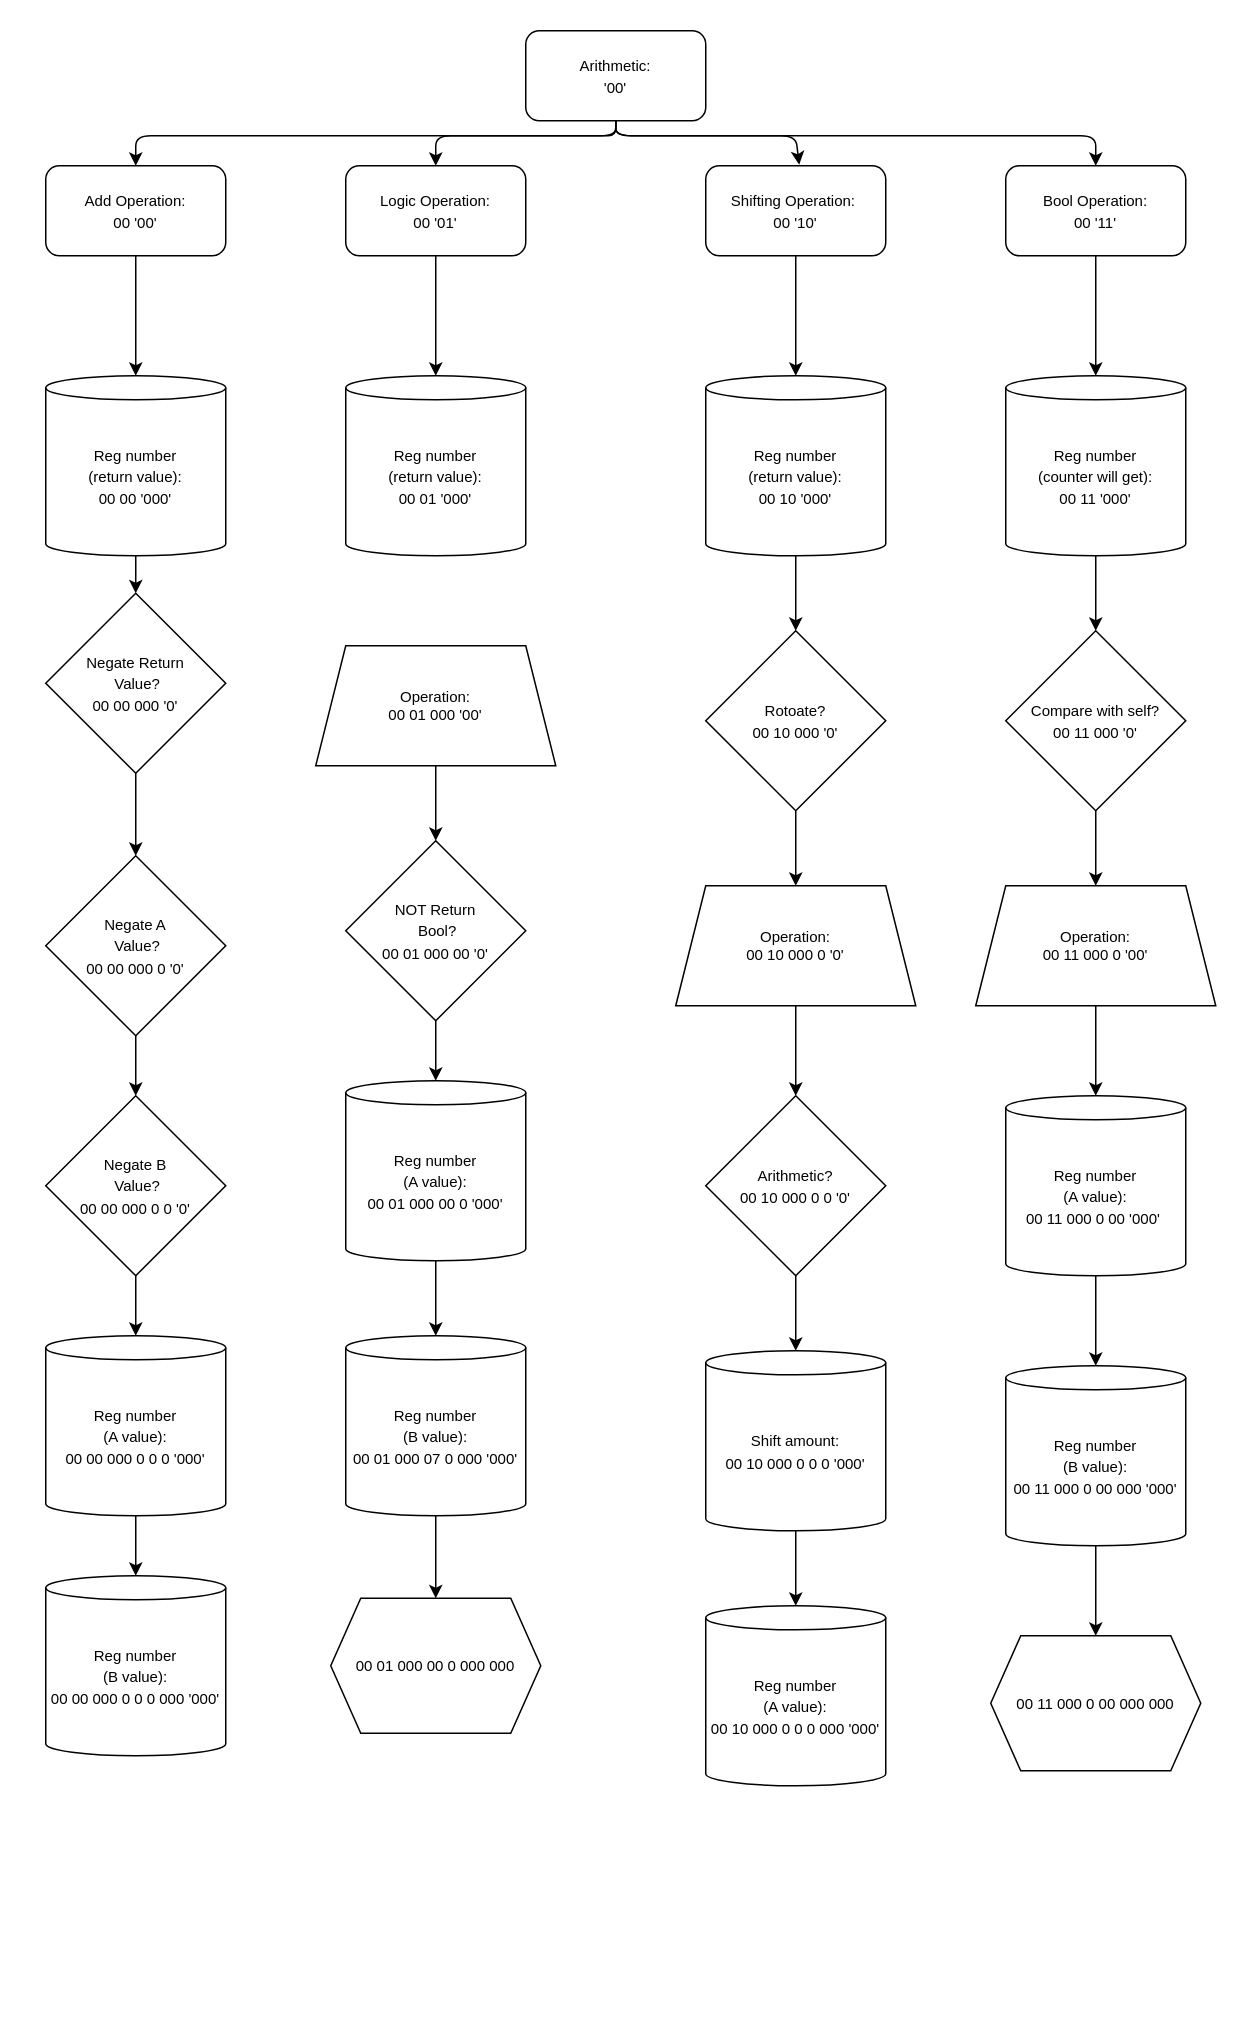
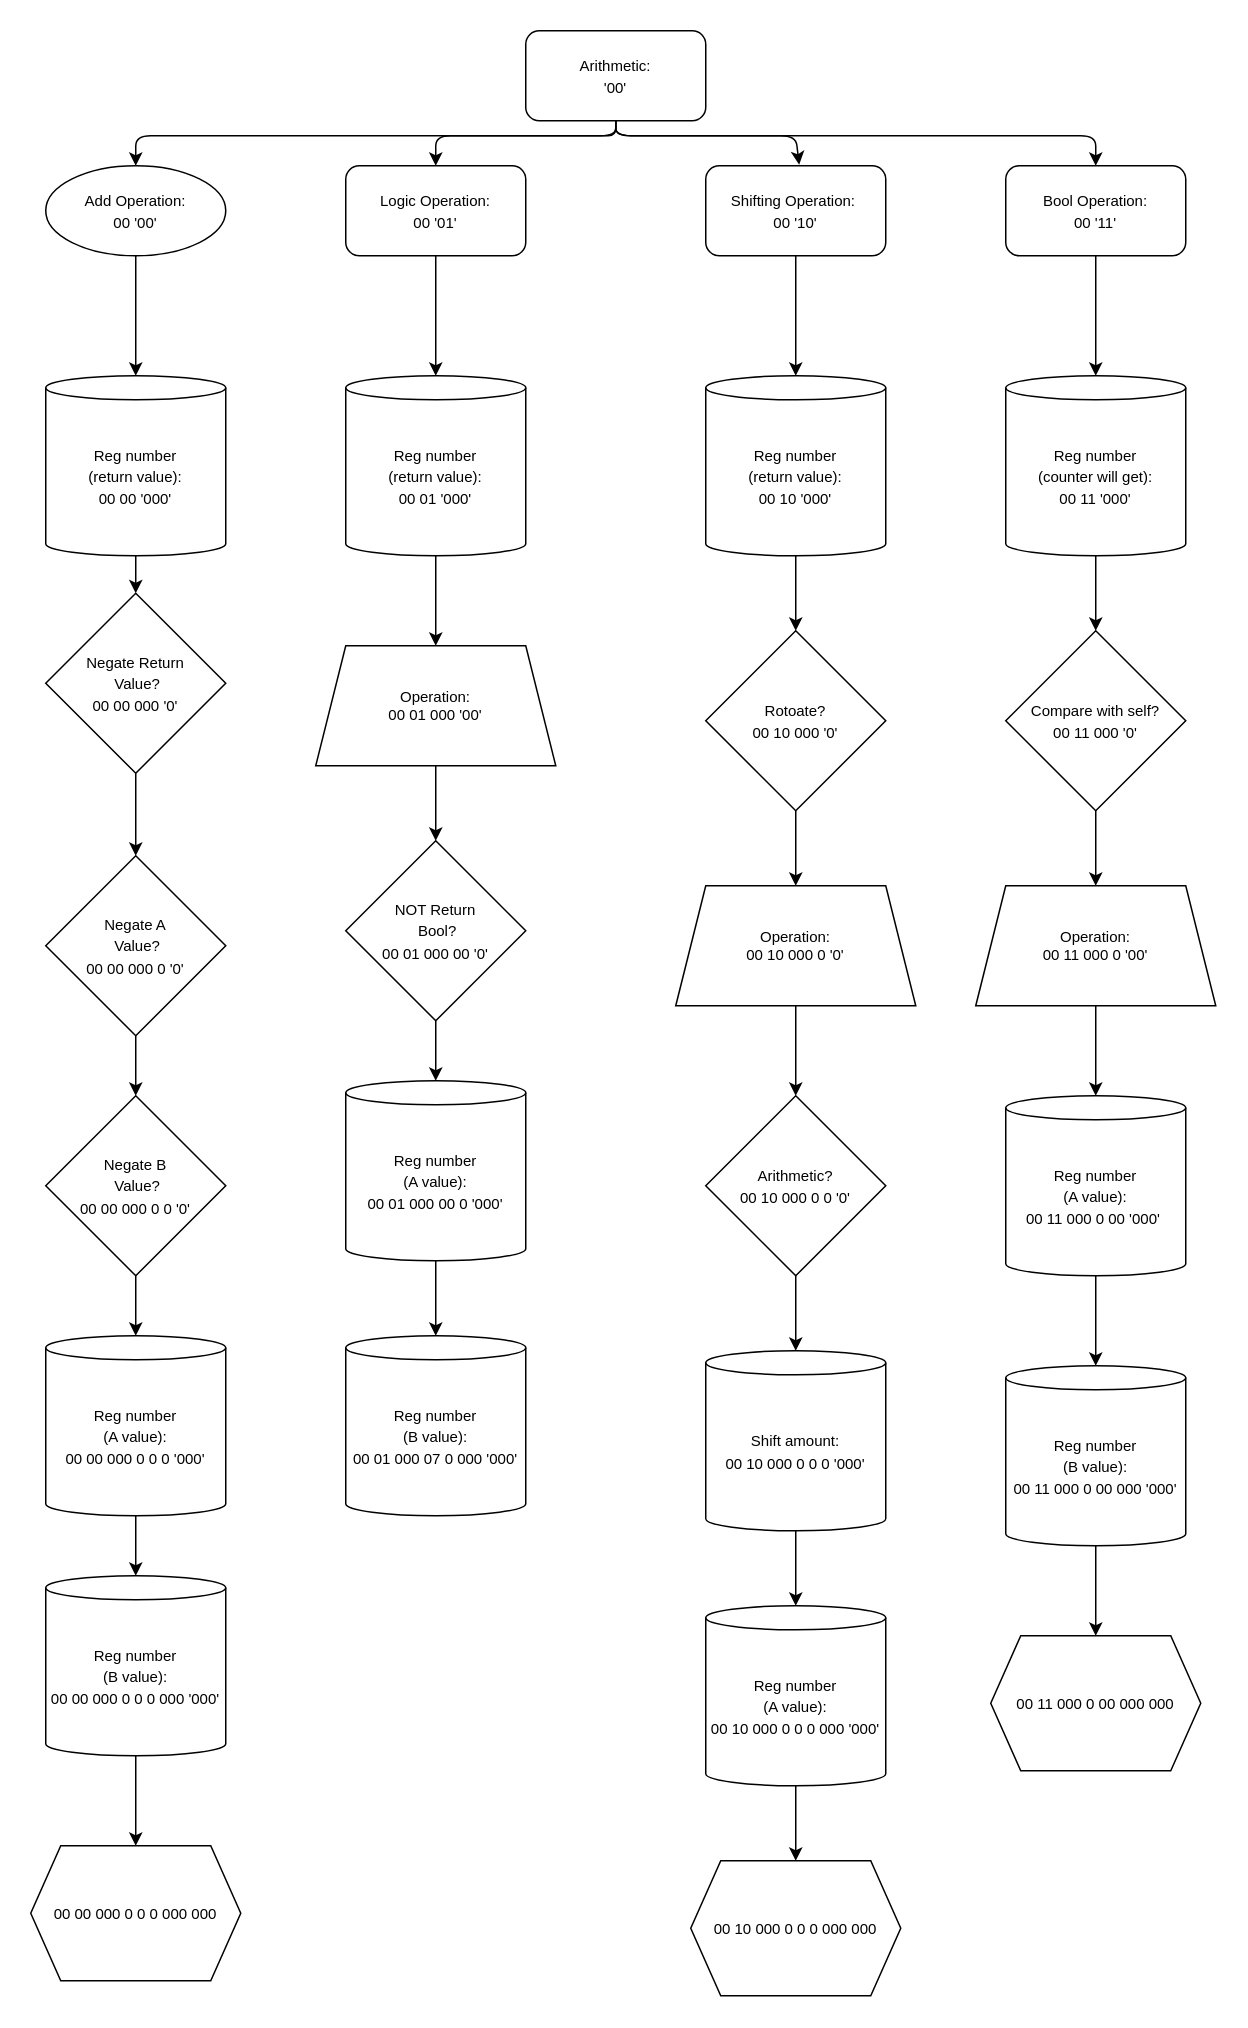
node "Add Operation: 00 '00'": shape rounded rectangle -> ellipse
edge "Reg number (return value): 00 01 '000'" -> "Operation: 00 01 000 '00'": added
edge "Reg number (B value): 00 01 000 07 0 000 '000'" -> "00 01 000 00 0 000 000": removed
node "00 01 000 00 0 000 000": removed
edge "Reg number (B value): 00 00 000 0 0 0 000 '000'" -> "00 00 000 0 0 0 000 000": added
edge "Reg number (A value): 00 10 000 0 0 0 000 '000'" -> "00 10 000 0 0 0 000 000": added
node "00 00 000 0 0 0 000 000": added
node "00 10 000 0 0 0 000 000": added
